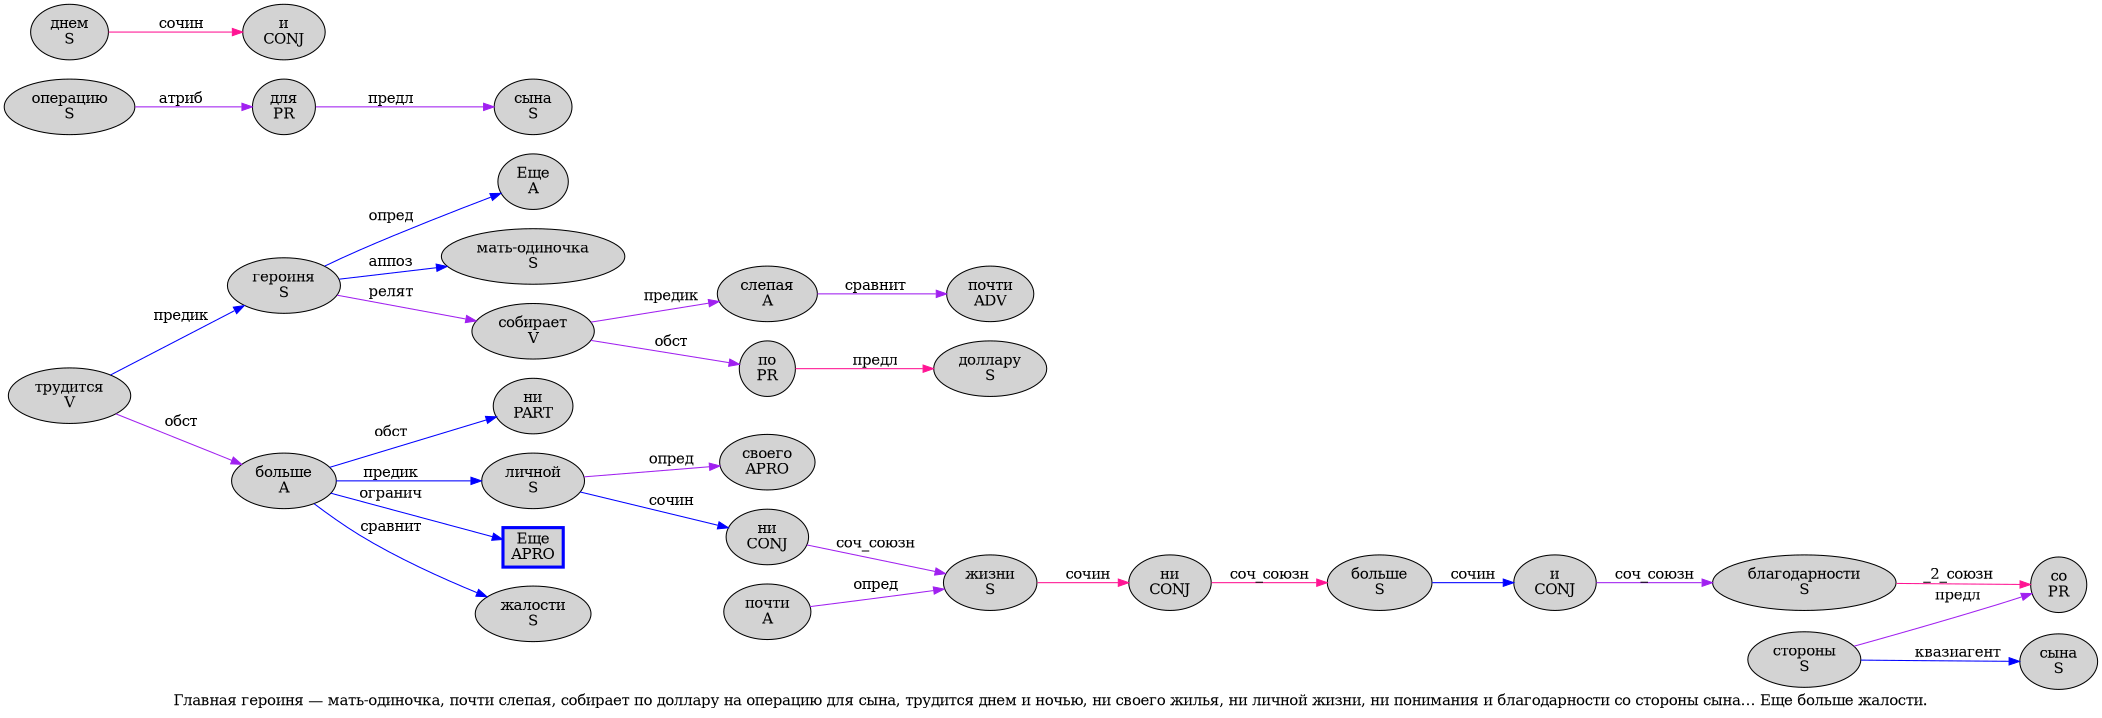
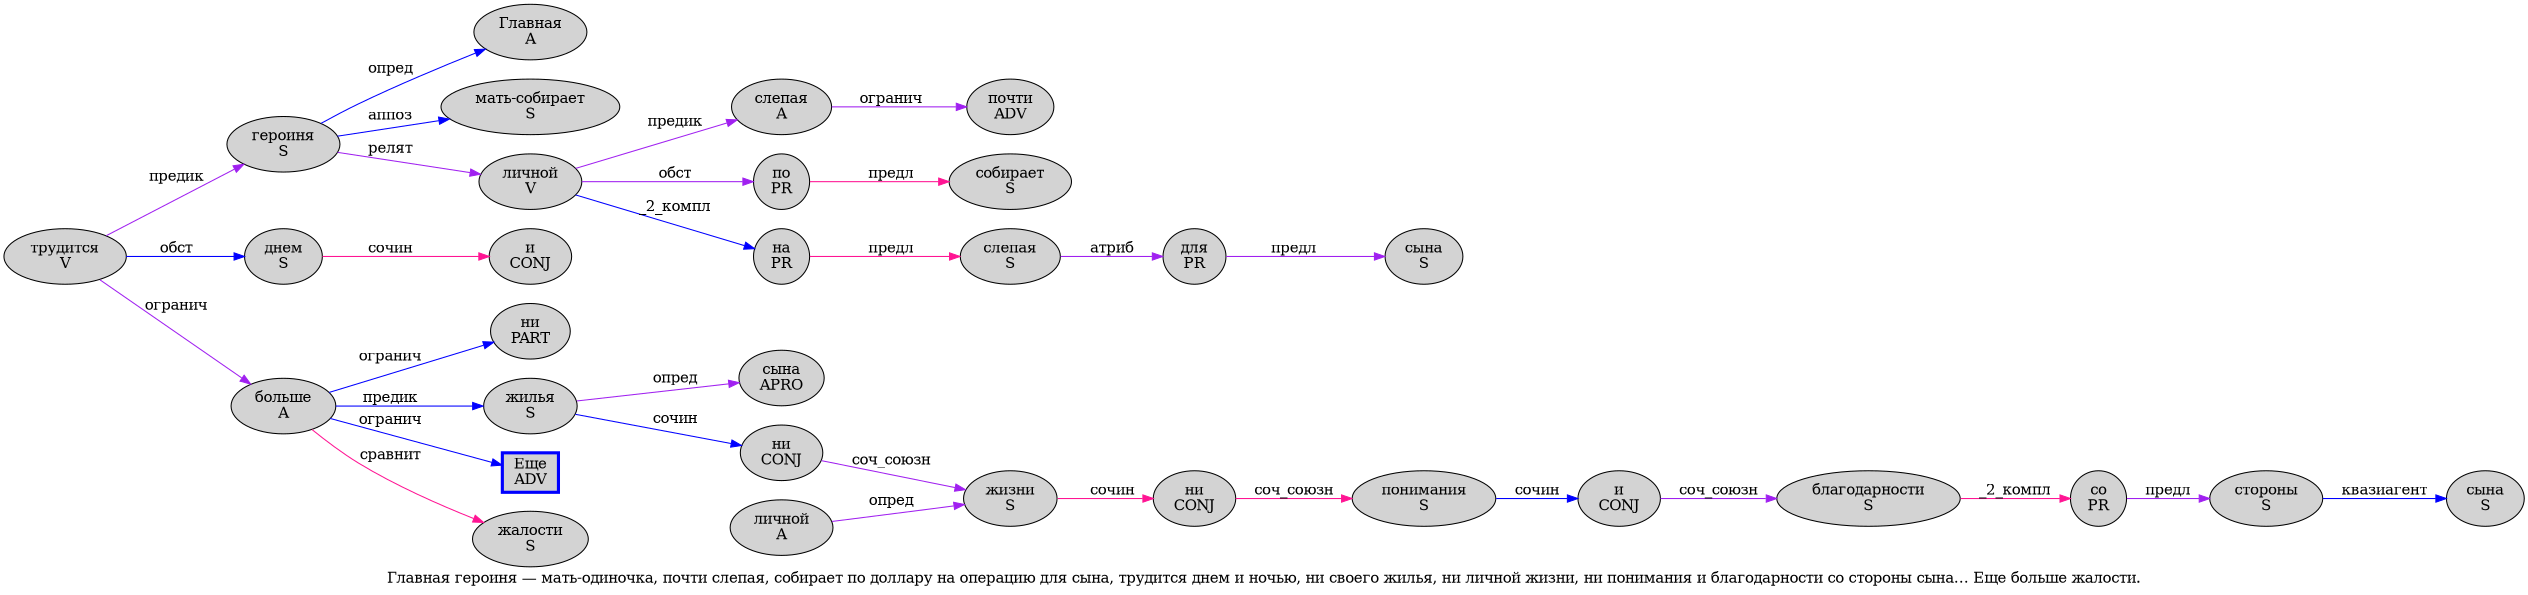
node "операцию S": label "операцию S" -> "слепая S"
node "Еще A": label "Еще A" -> "Главная A"
edge "трудится V" -> "днем S": added, label "обст"
node "мать-одиночка S": label "мать-одиночка S" -> "мать-собирает S"
node "на PR": added
edge "слепая A" -> "почти ADV": label "сравнит" -> "огранич"
node "собирает V": label "собирает V" -> "личной V"
edge "трудится V" -> "героиня S": color blue -> purple
node "доллару S": label "доллару S" -> "собирает S"
edge "трудится V" -> "больше A": label "обст" -> "огранич"
edge "больше A" -> "ни PART": label "обст" -> "огранич"
node "своего APRO": label "своего APRO" -> "сына APRO"
node "личной S": label "личной S" -> "жилья S"
node "Еще APRO": label "Еще APRO" -> "Еще ADV"
edge "больше A" -> "жалости S": color blue -> deeppink
edge "благодарности S" -> "со PR": label "_2_союзн" -> "_2_компл"
node "больше S": label "больше S" -> "понимания S"
node "почти A": label "почти A" -> "личной A"
edge "стороны S" -> "со PR": reversed
